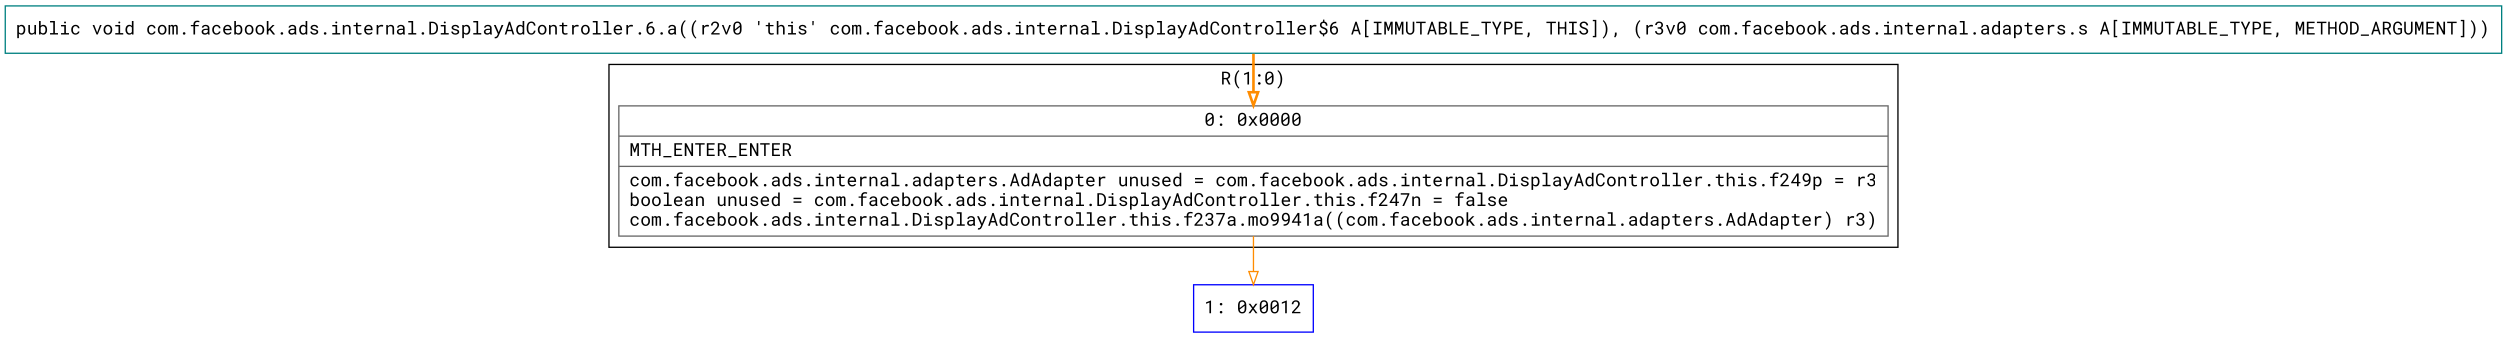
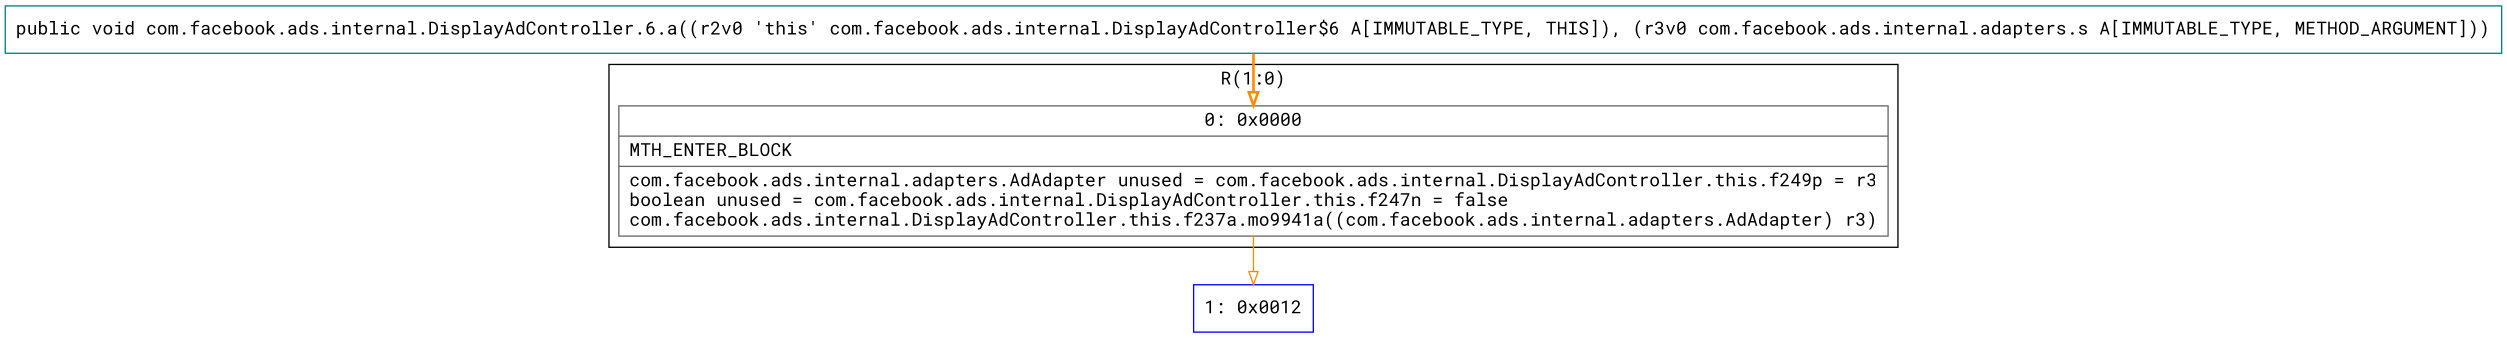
node "0: 0x0000": text "MTH_ENTER_ENTER" -> "MTH_ENTER_BLOCK"
